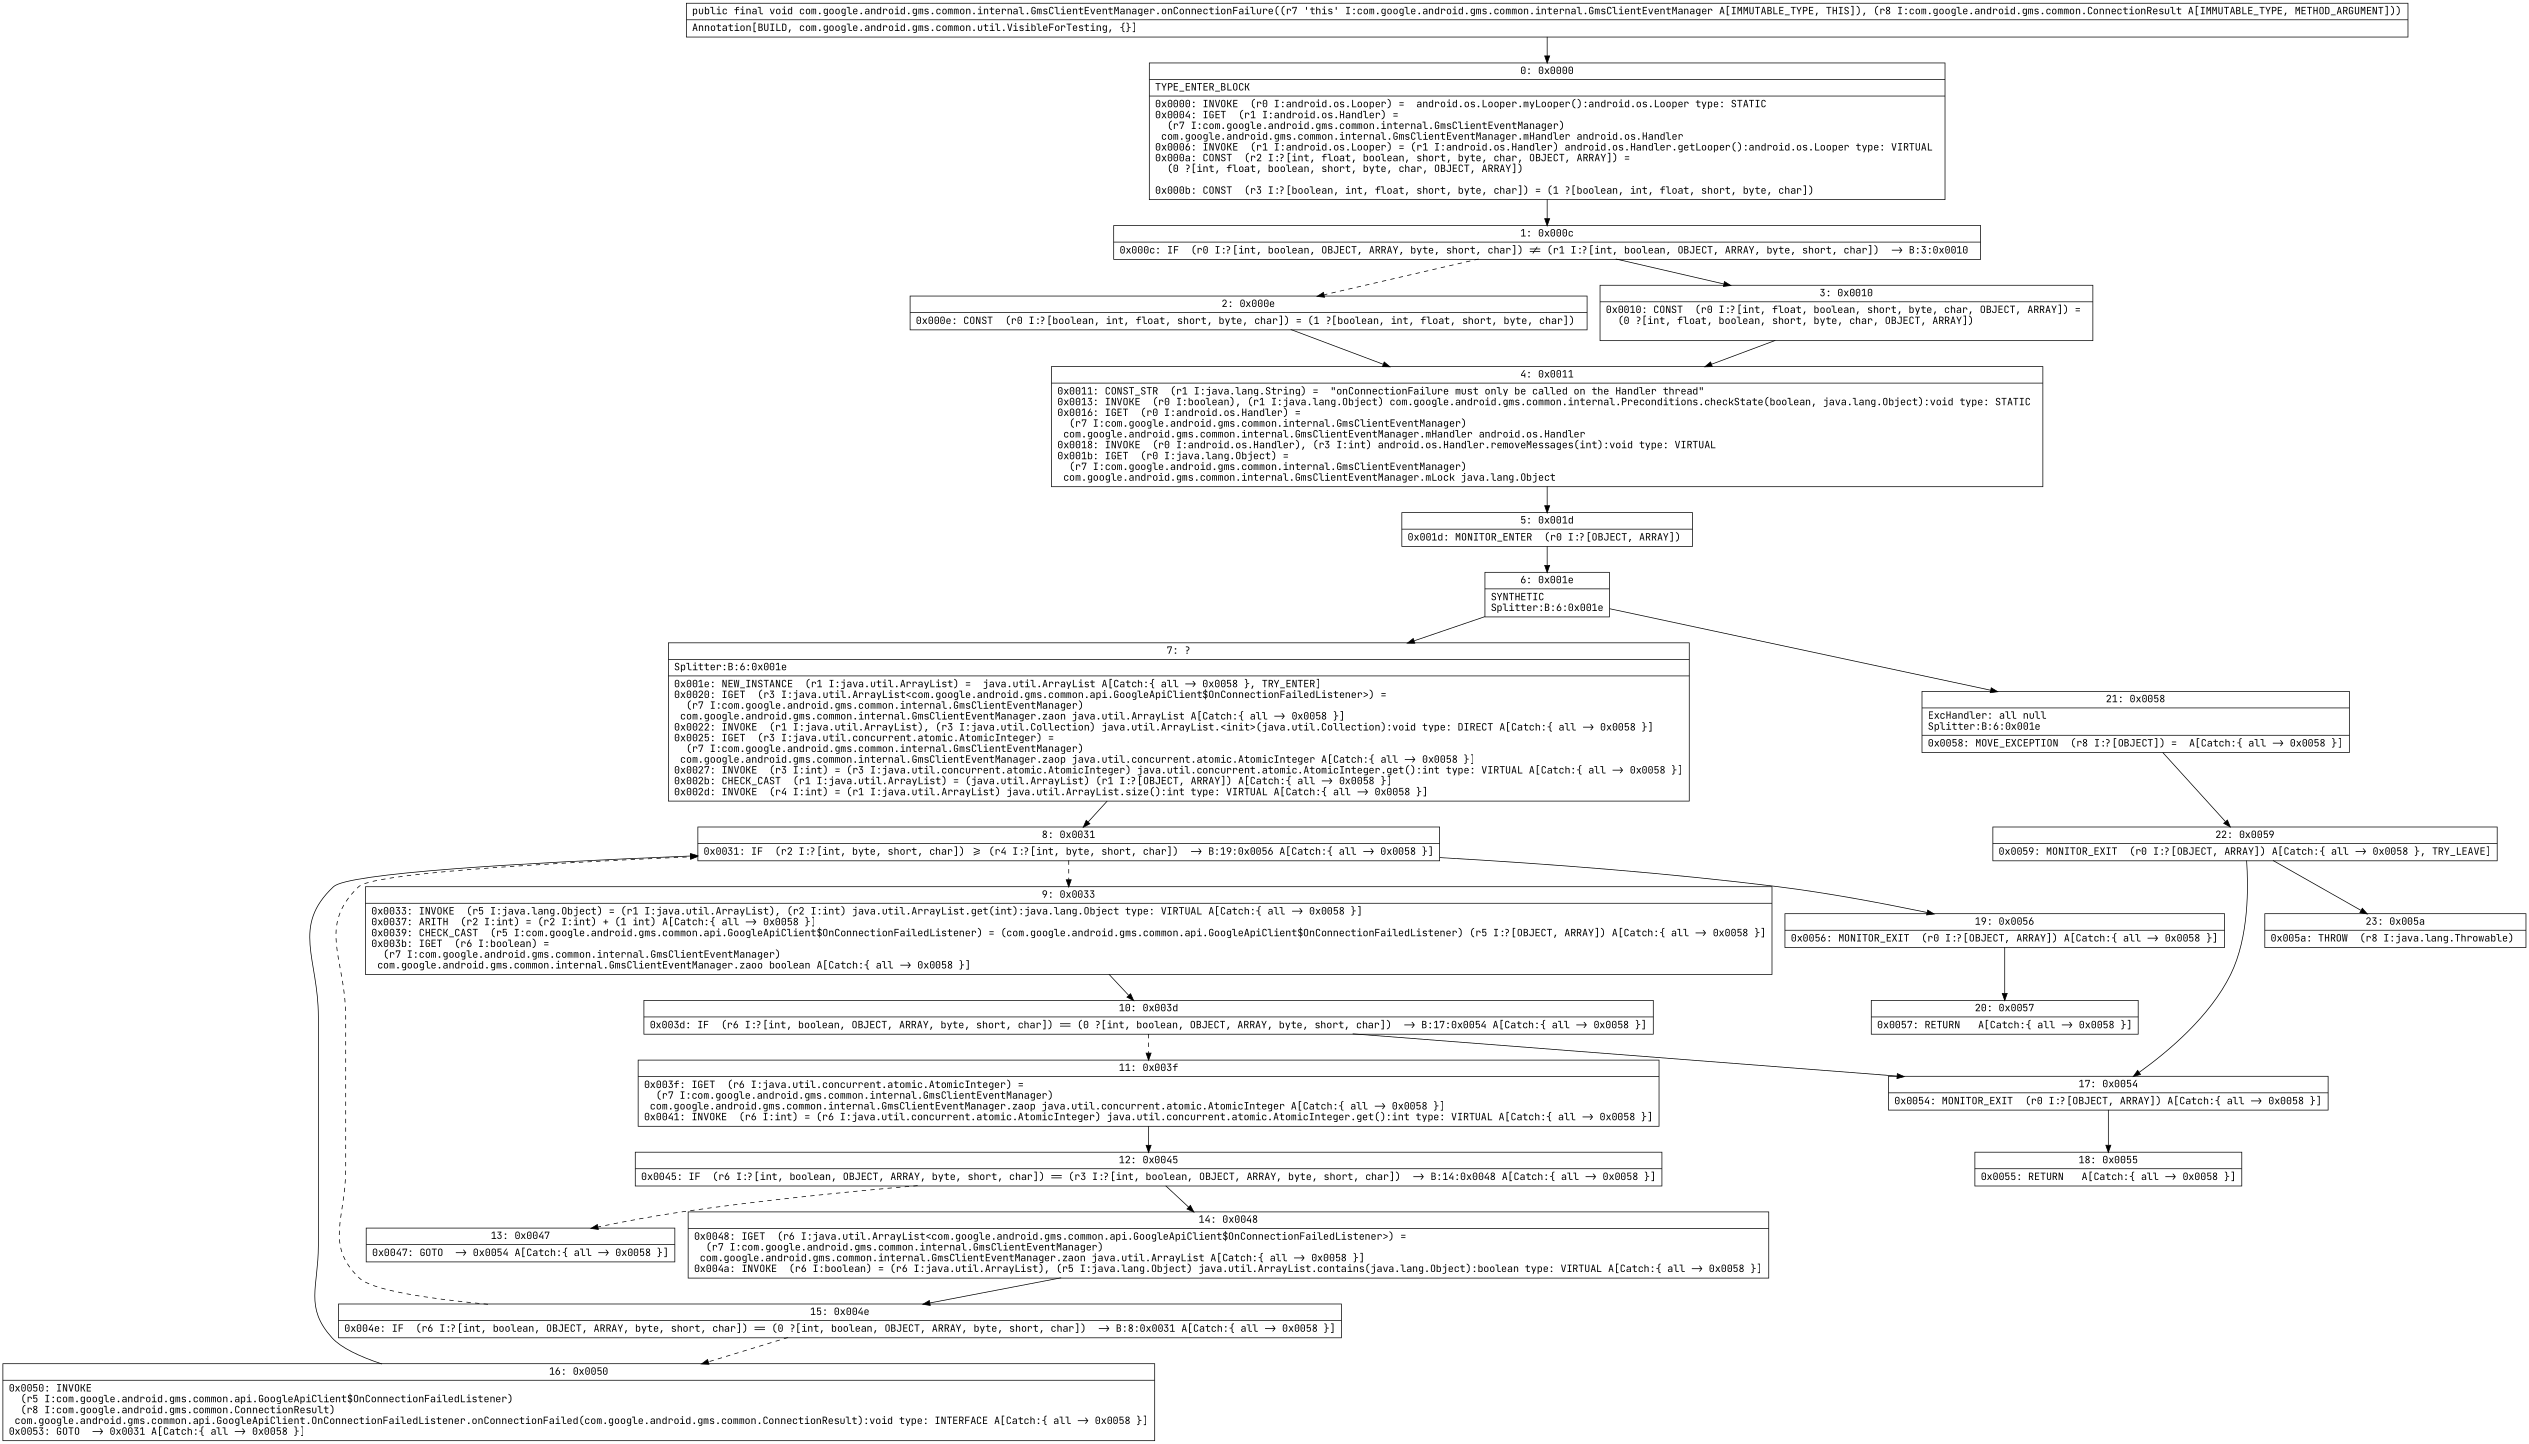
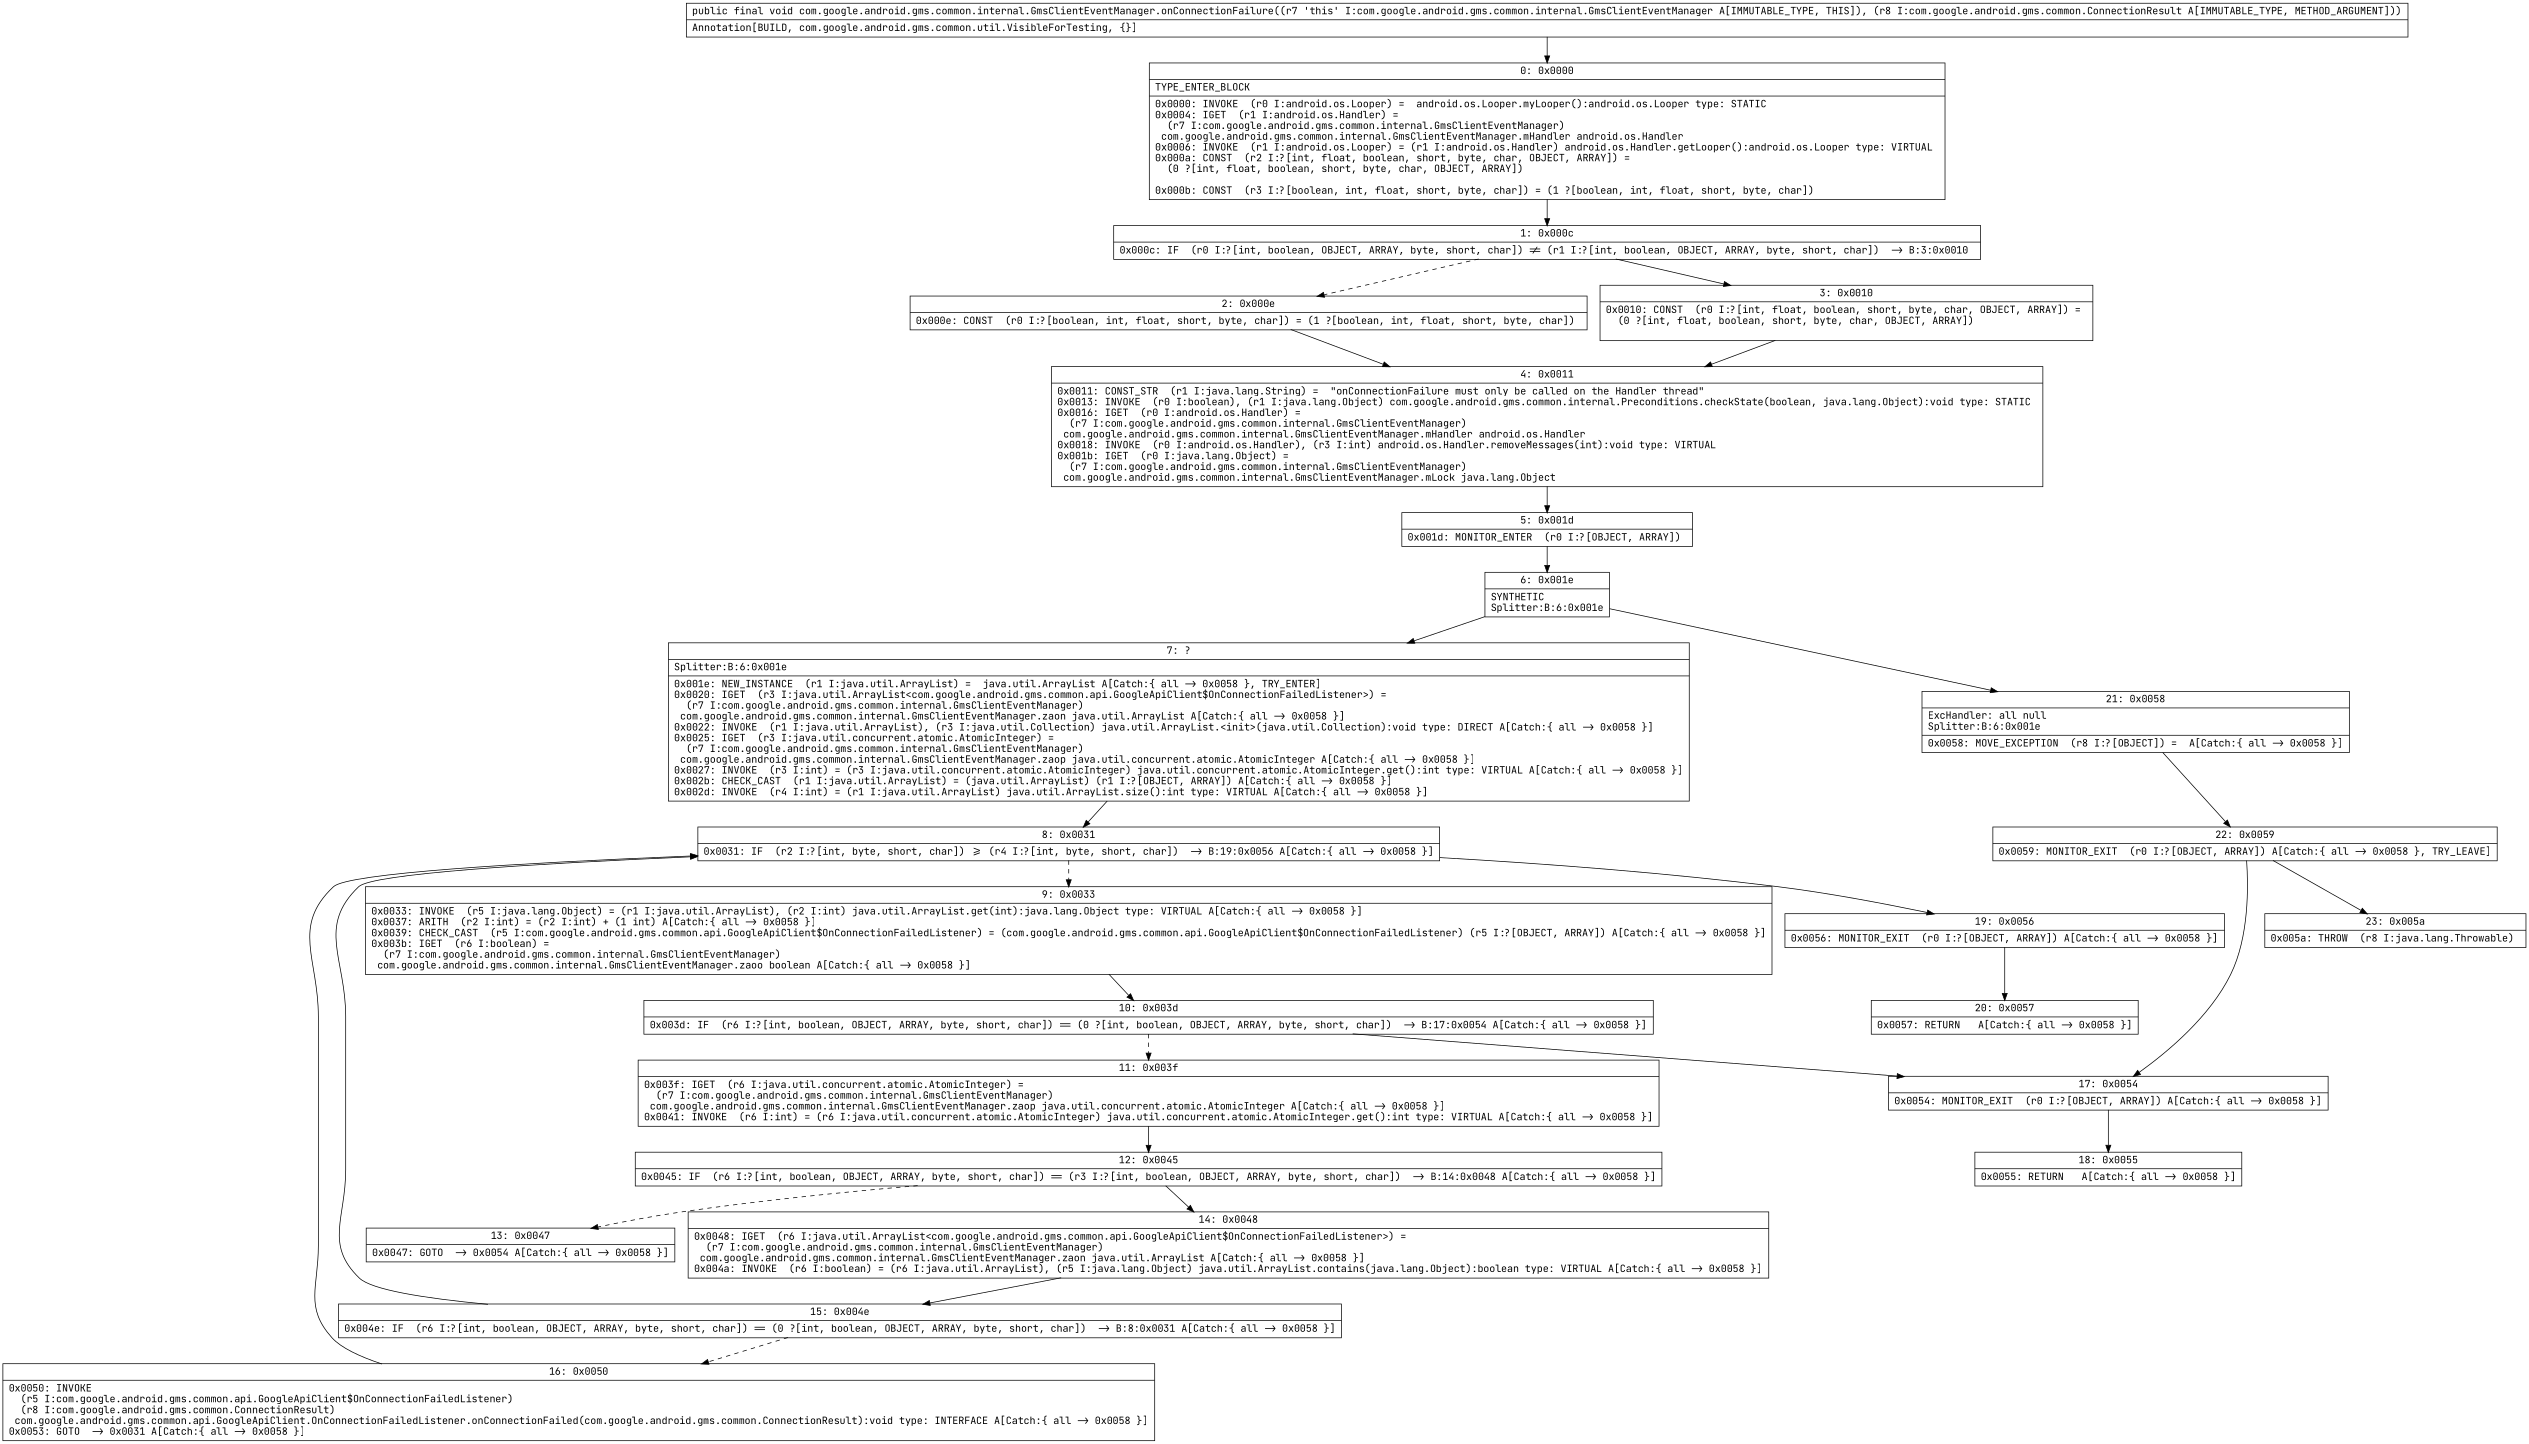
edge "15: 0x004e" -> "8: 0x0031": style dashed -> solid
